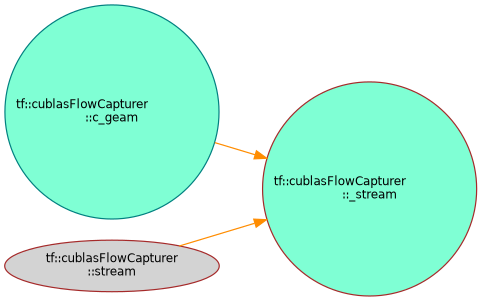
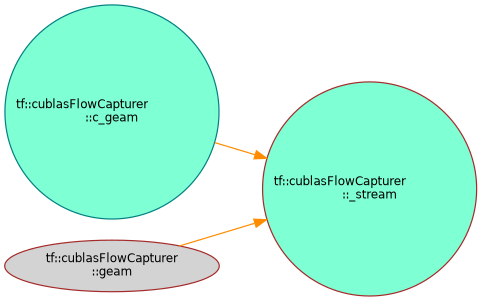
node "tf::cublasFlowCapturer ::stream": label "tf::cublasFlowCapturer ::stream" -> "tf::cublasFlowCapturer ::geam"
